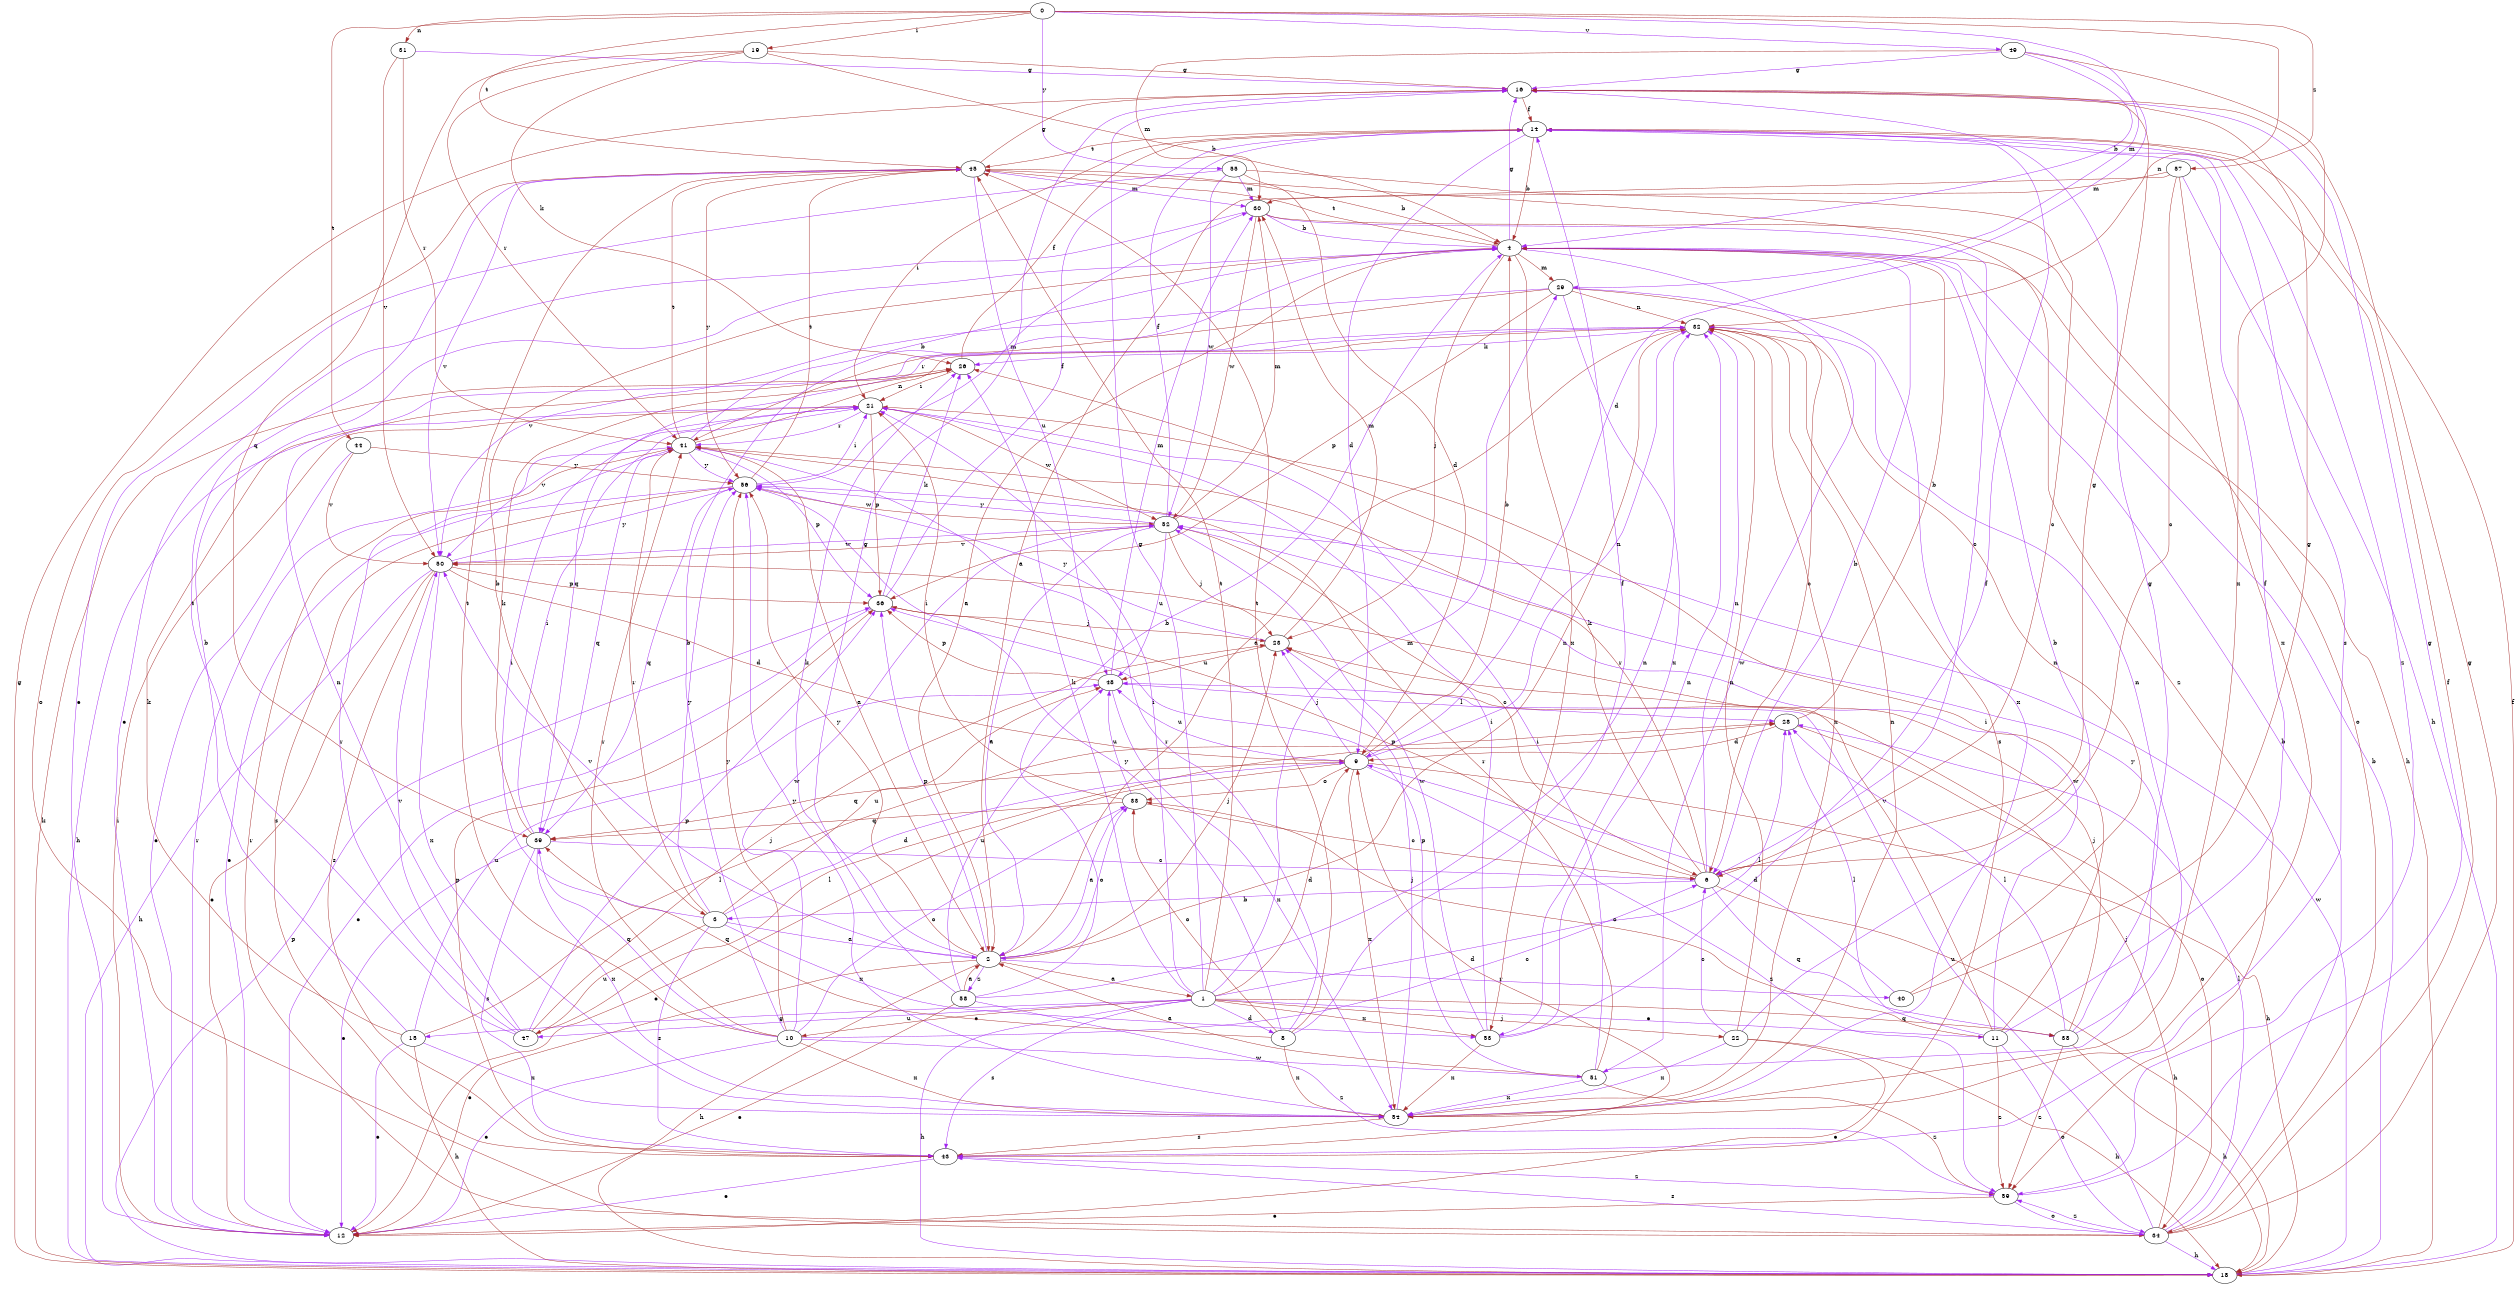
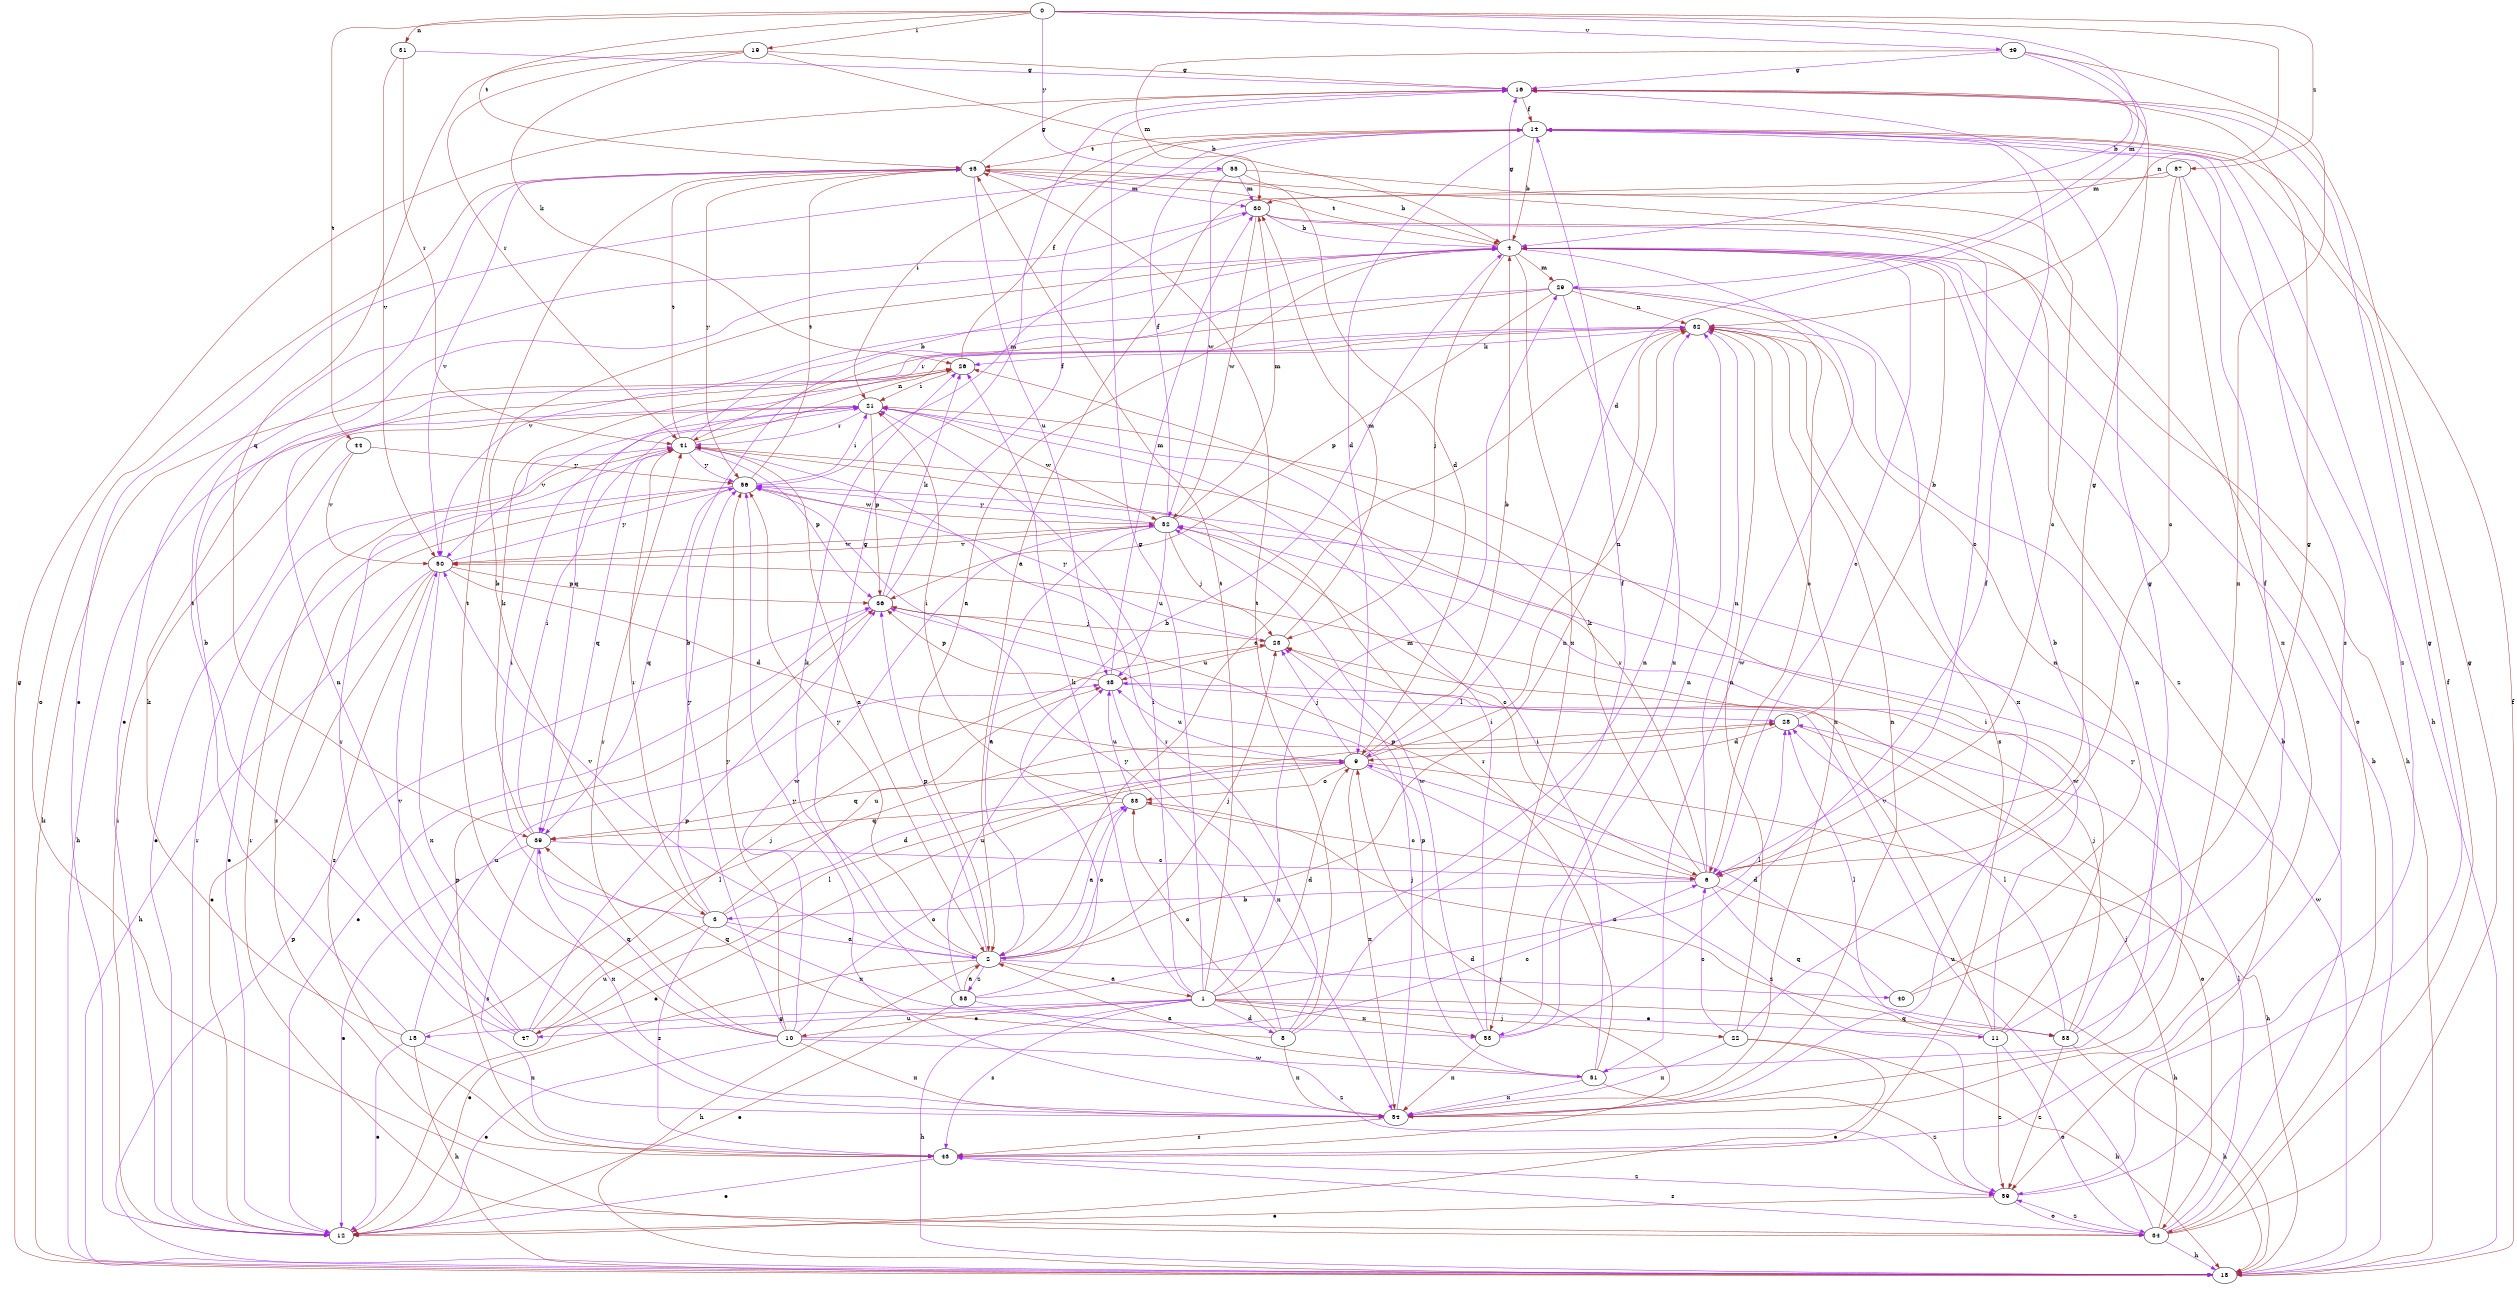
edge "50" -> "52": color purple -> brown
edge "4" -> "6": label "b" -> "c"
edge "9" -> "32": color purple -> brown
